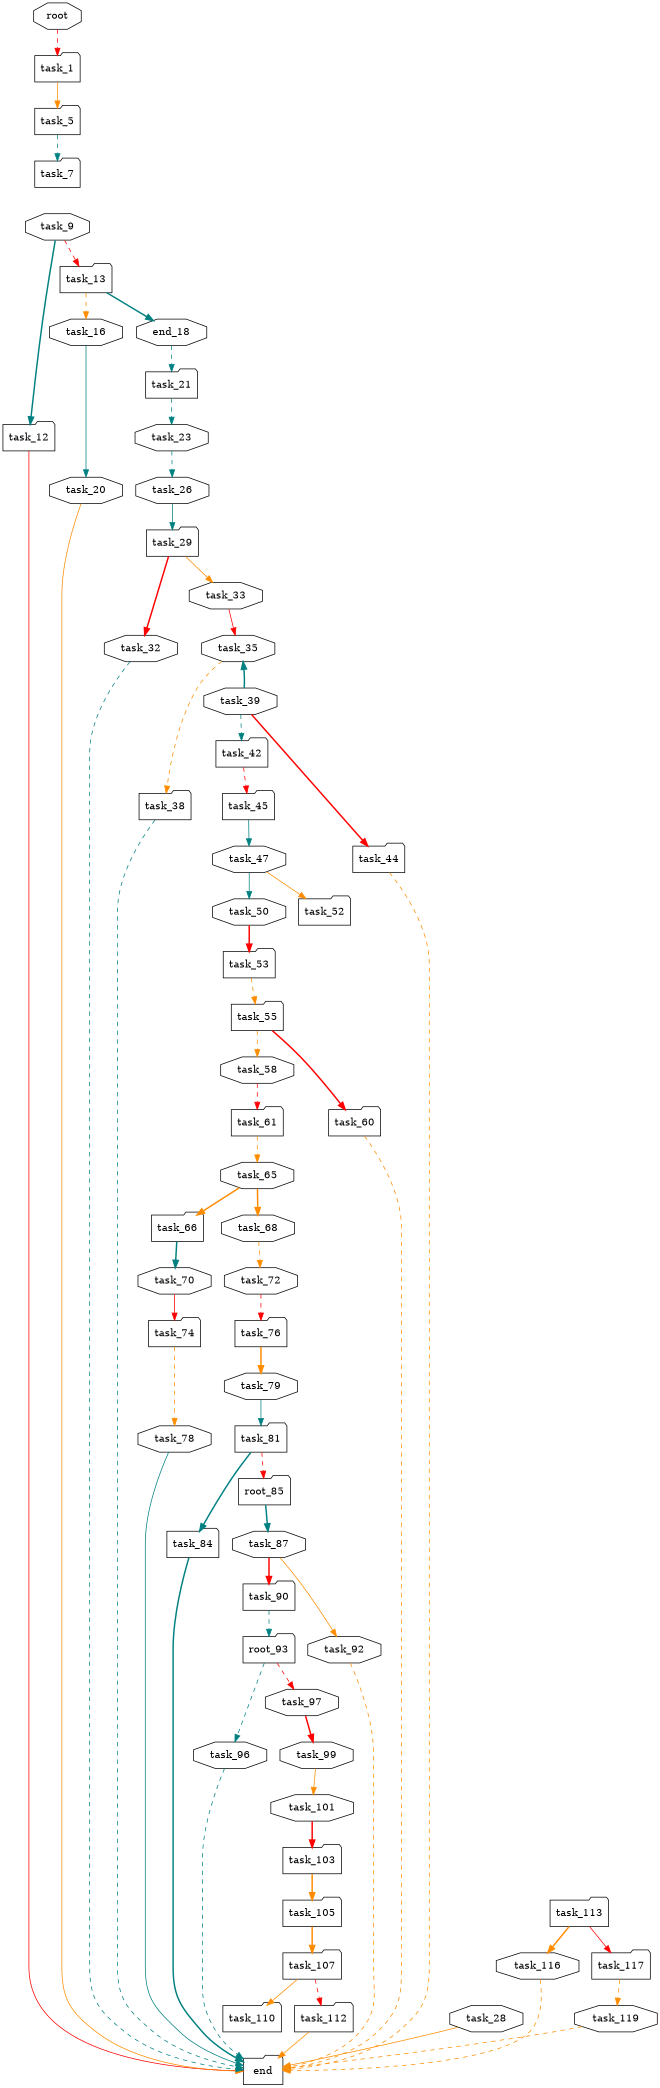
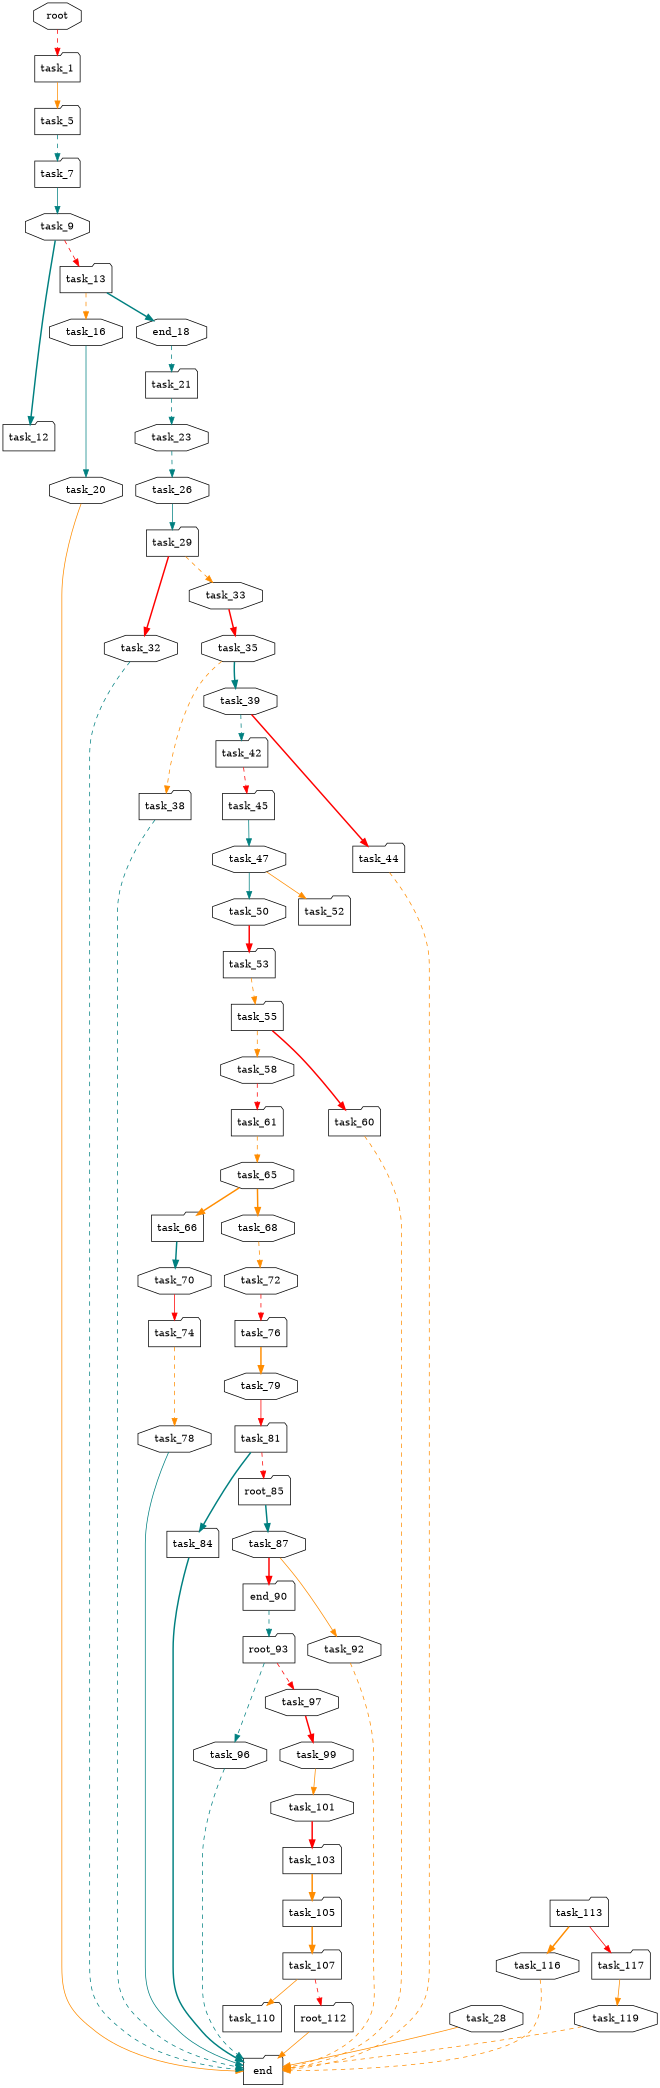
edge "task_7" -> "task_9": added
edge "task_29" -> "task_33": style solid -> dashed
edge "task_33" -> "task_35": style solid -> bold
edge "task_39" -> "task_35": reversed
edge "task_12" -> "end": removed
edge "task_79" -> "task_81": color teal -> red
node "task_90": label "task_90" -> "end_90"
edge "task_117" -> "task_119": style dashed -> solid
node "task_112": label "task_112" -> "root_112"
